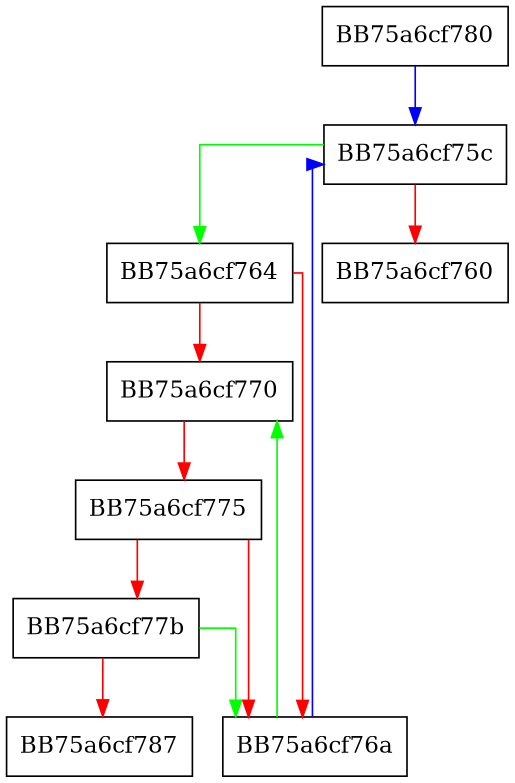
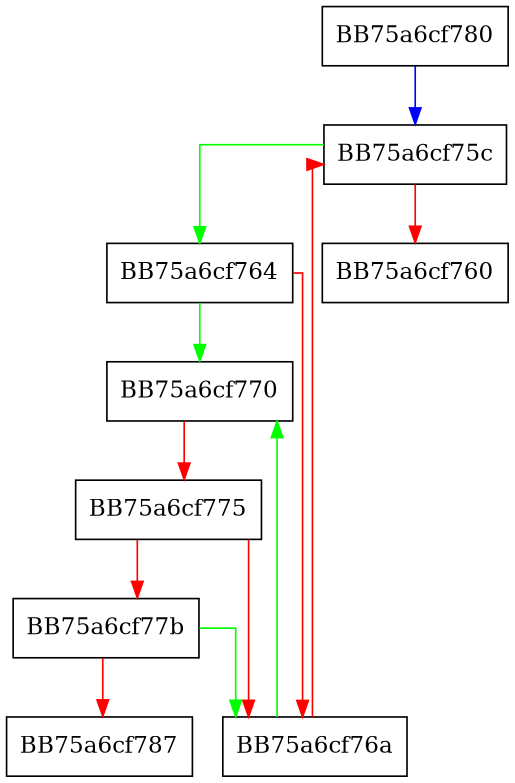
edge "BB75a6cf764" -> "BB75a6cf770": color red -> green
edge "BB75a6cf76a" -> "BB75a6cf75c": color blue -> red
